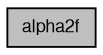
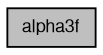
node "alpha2f": label "alpha2f" -> "alpha3f"
